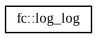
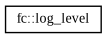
node "fc::log_log": label "fc::log_log" -> "fc::log_level"
